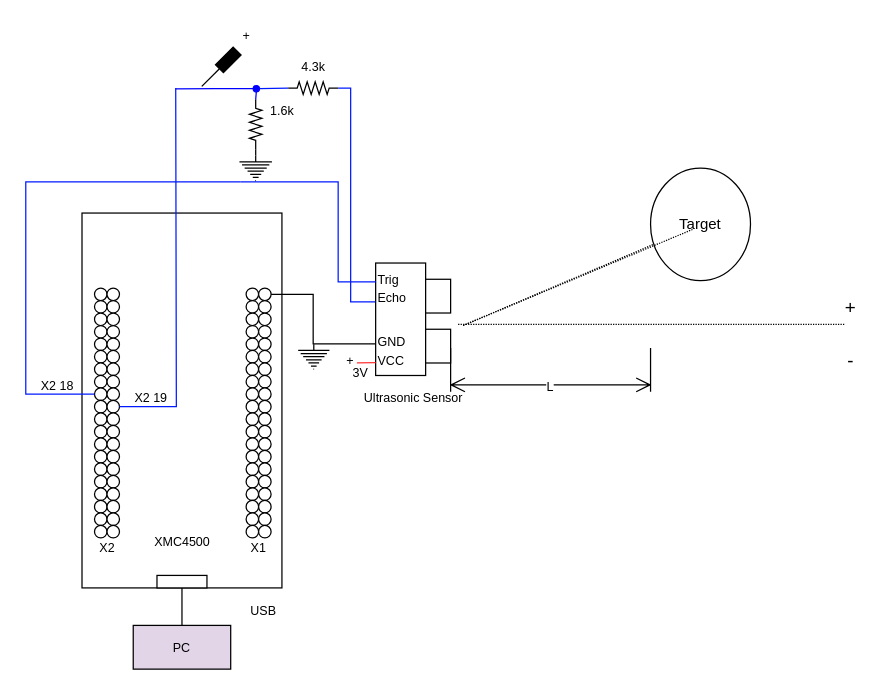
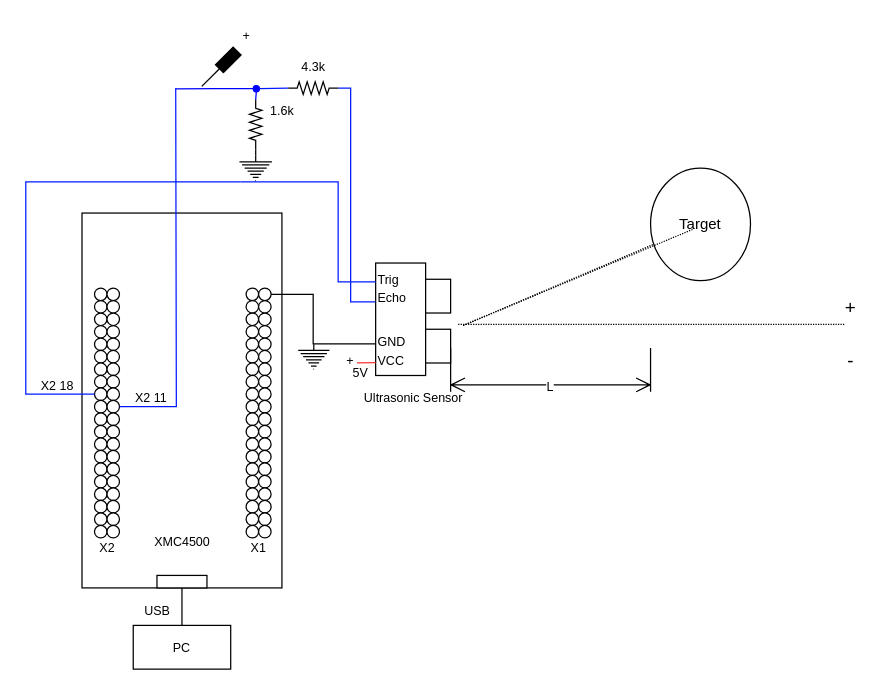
node "3V": label "3V" -> "5V"
node "X2 19": label "X2 19" -> "X2 11"
node "USB": moved (263, 613) -> (157, 613)
node "PC": fillcolor #e1d5e7 -> #ffffff
